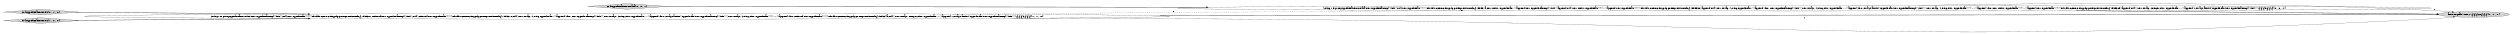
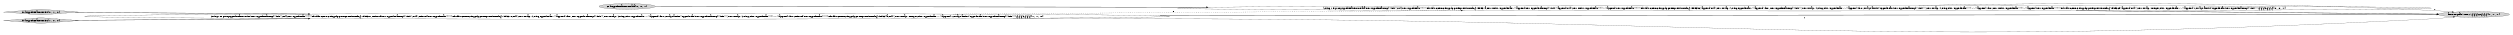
node "c04_typedBeanFormData['0', '0', '1']": shape diamond -> ellipse
